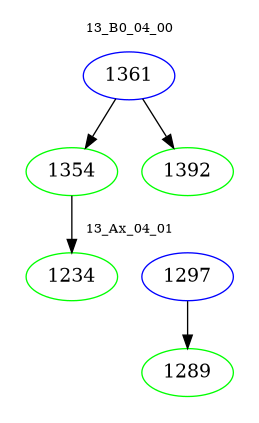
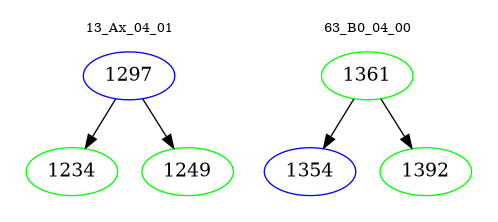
cluster "13_B0_04_00": label "13_B0_04_00" -> "63_B0_04_00"
node "1361": color blue -> green
node "1354": color green -> blue
edge "1354" -> "1234": now "1297" -> "1234"
node "1289": label "1289" -> "1249"
